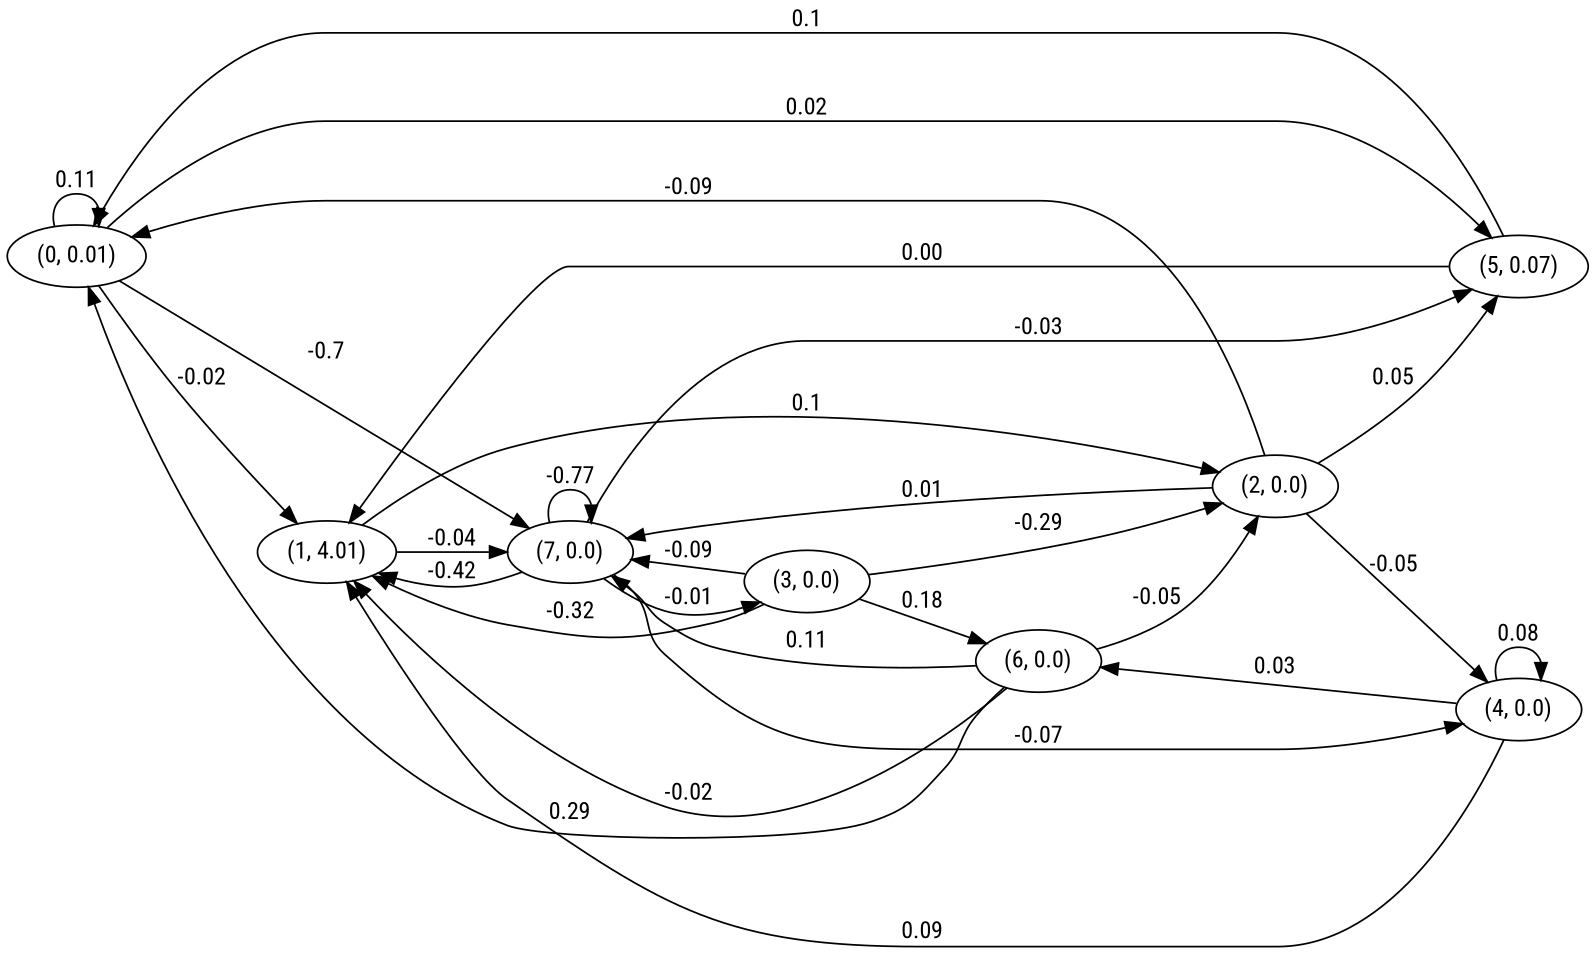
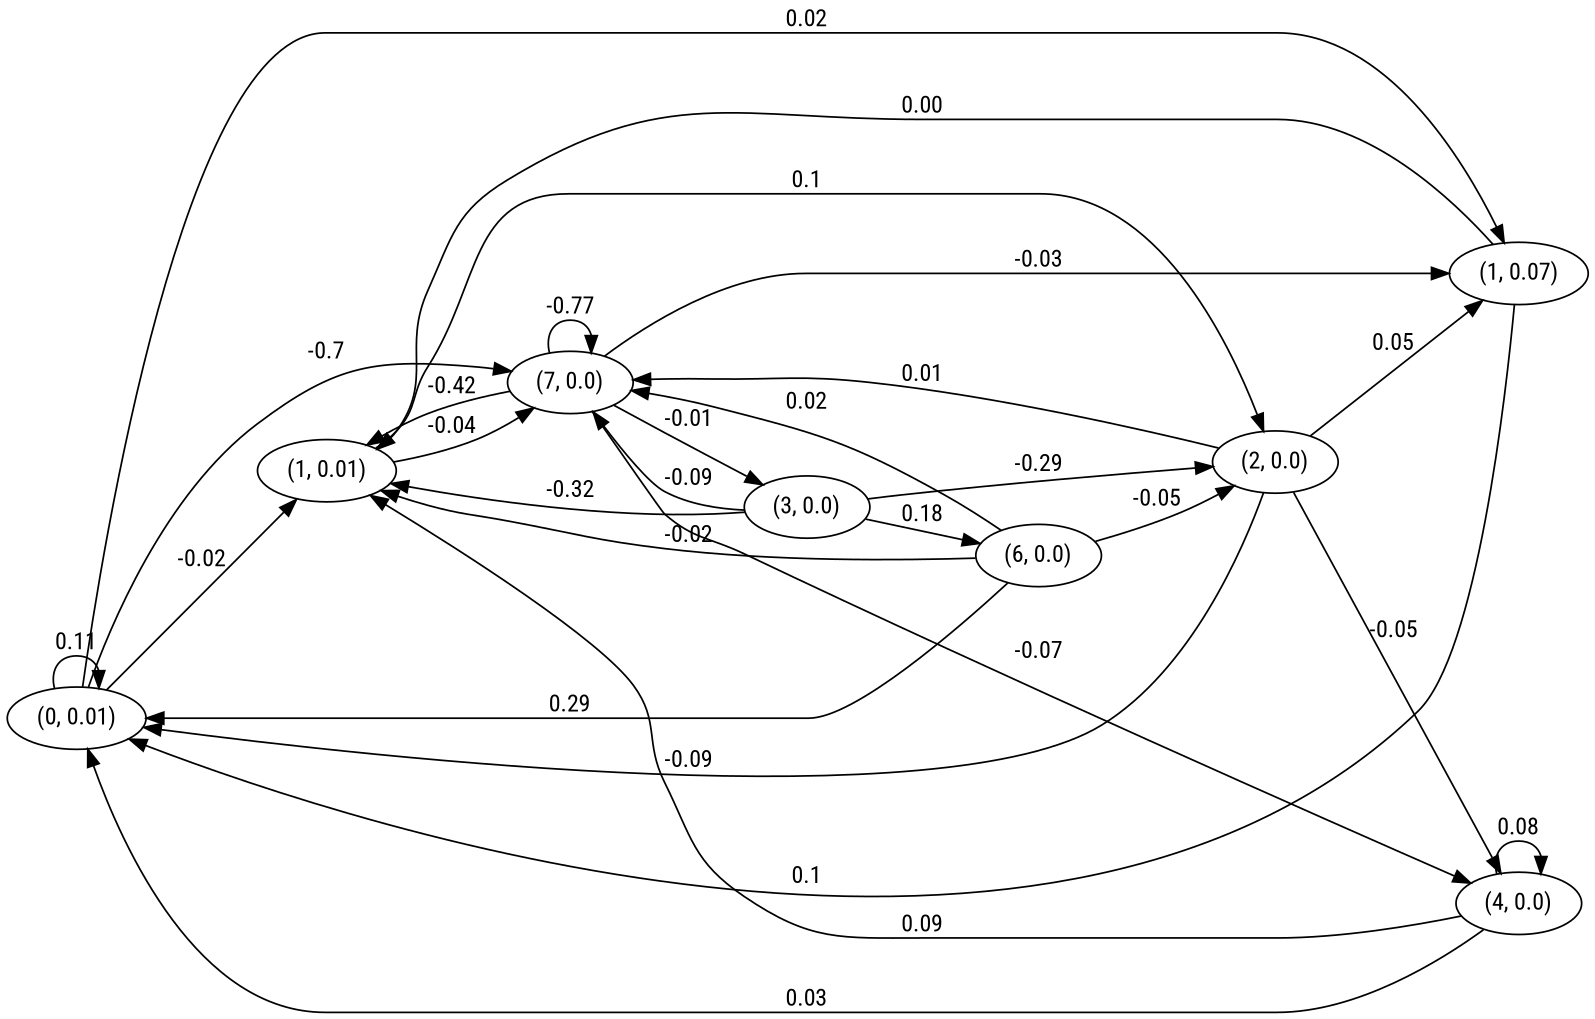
node "(5, 0.07)": label "(5, 0.07)" -> "(1, 0.07)"
node "(1, 4.01)": label "(1, 4.01)" -> "(1, 0.01)"
edge "(6, 0.0)" -> "(7, 0.0)": label "0.11" -> "0.02"
edge "(4, 0.0)" -> "(6, 0.0)": now "(4, 0.0)" -> "(0, 0.01)"
